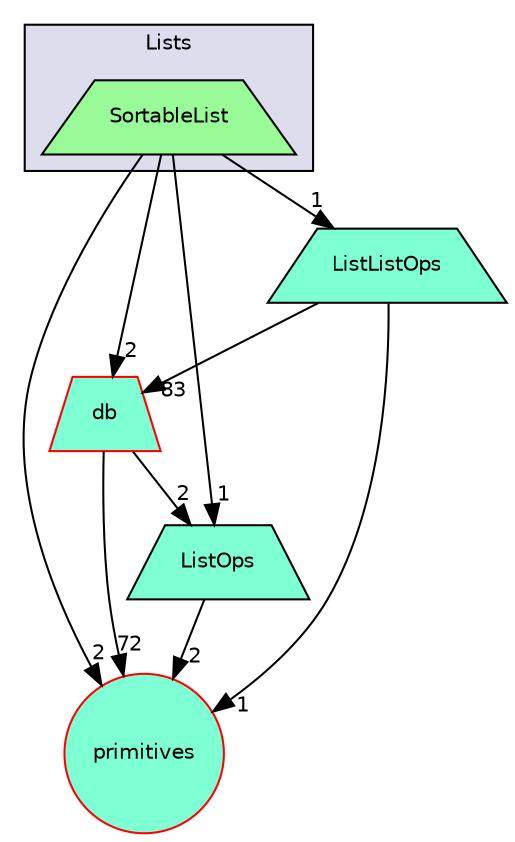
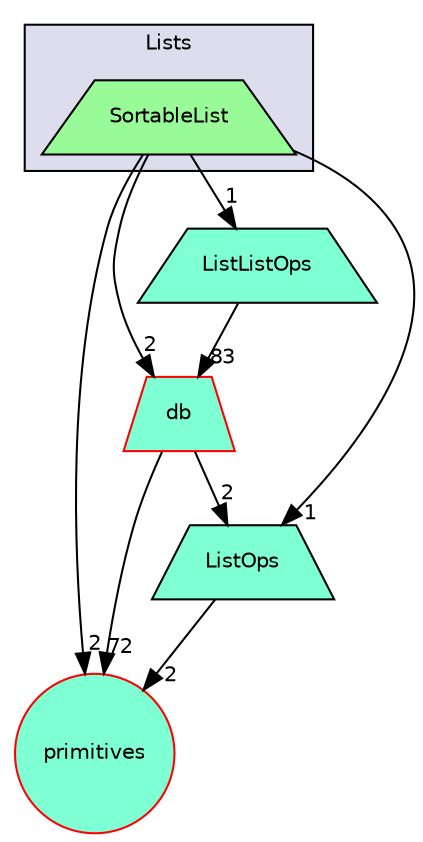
edge "ListListOps" -> "primitives": removed
